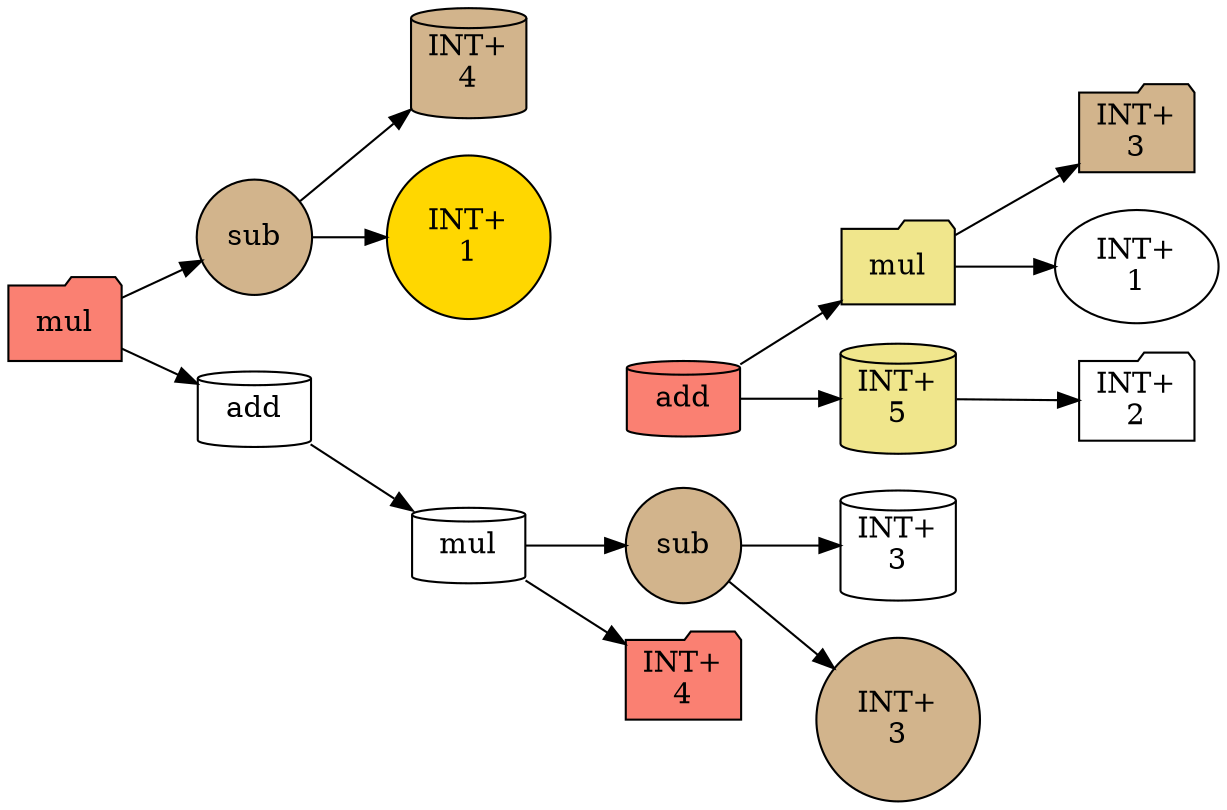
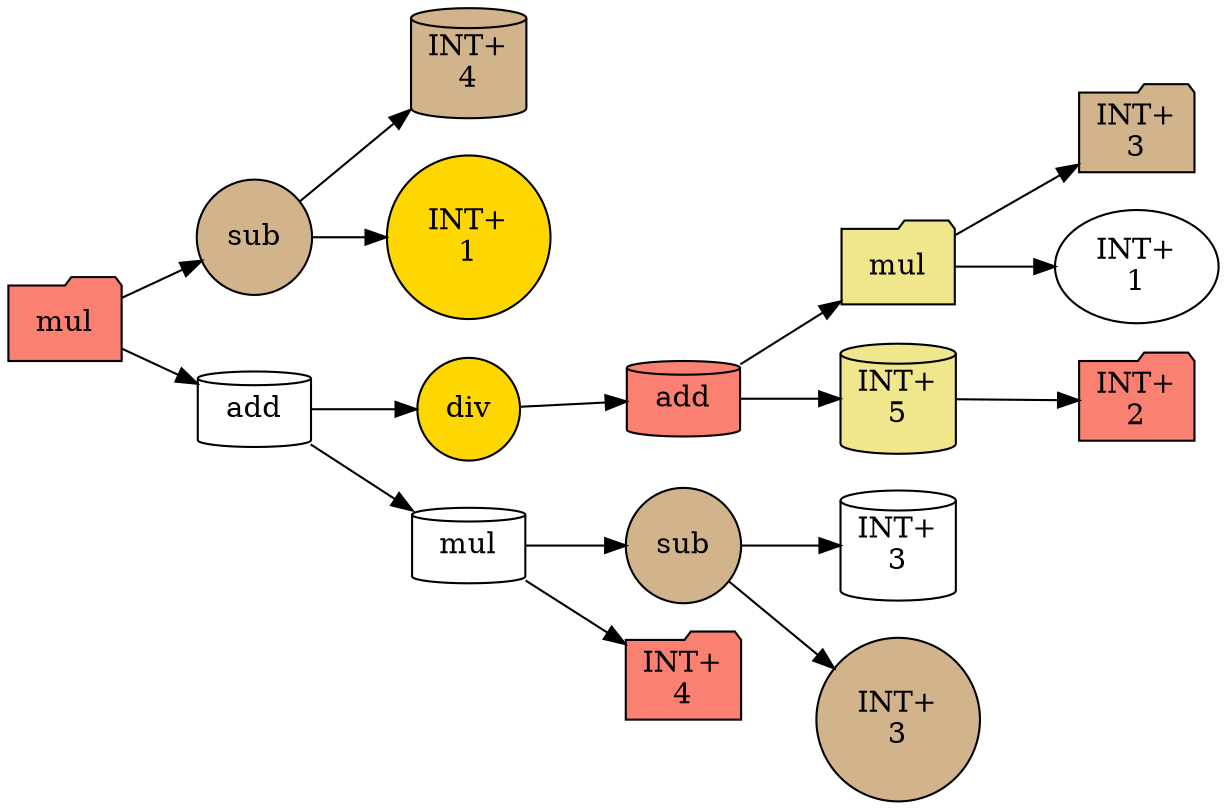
node "INT+ 2": fillcolor white -> salmon
node "div": added
